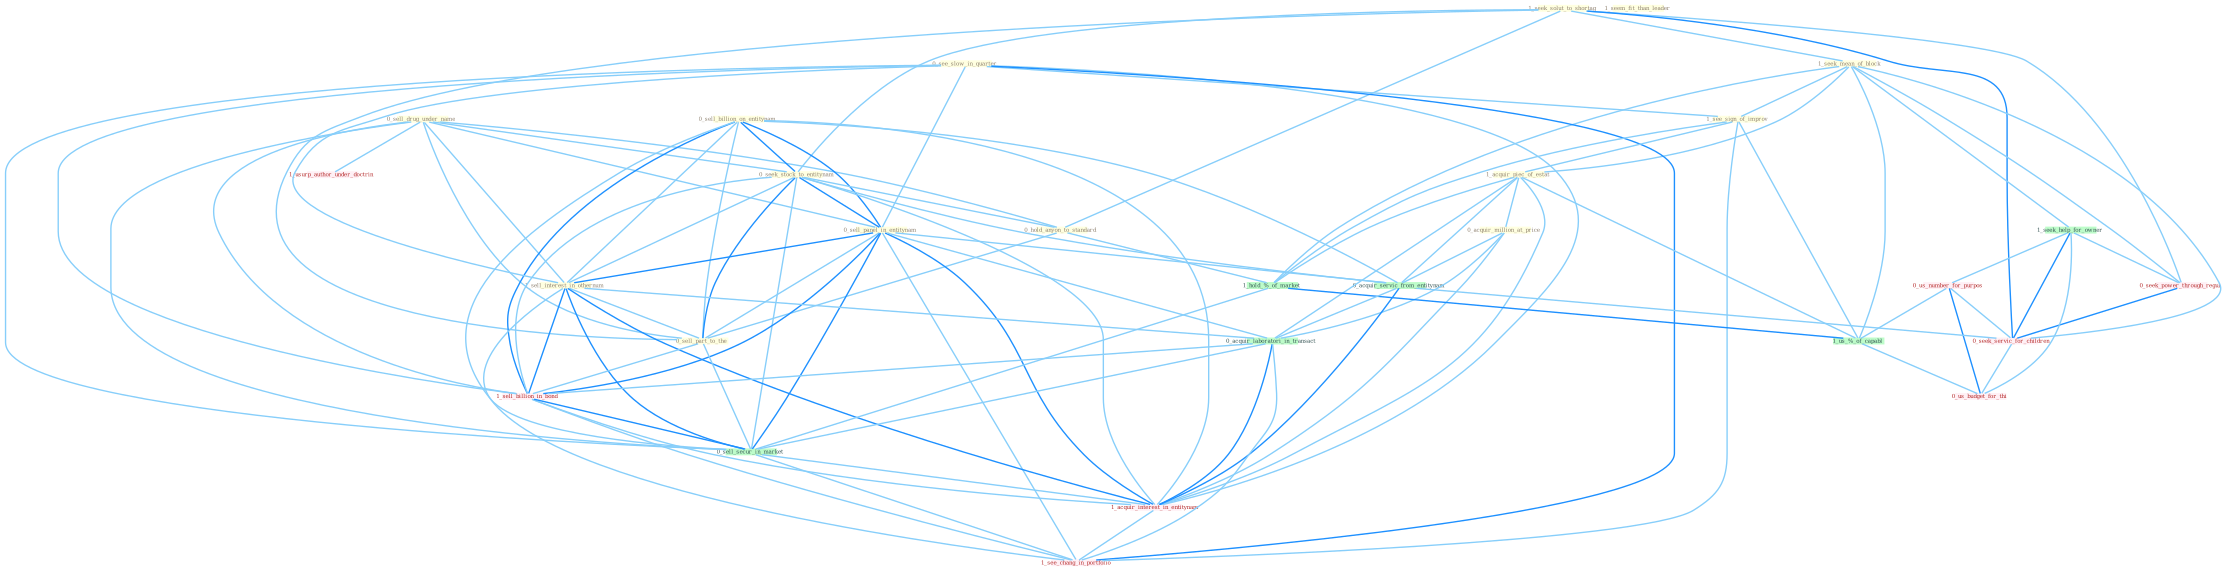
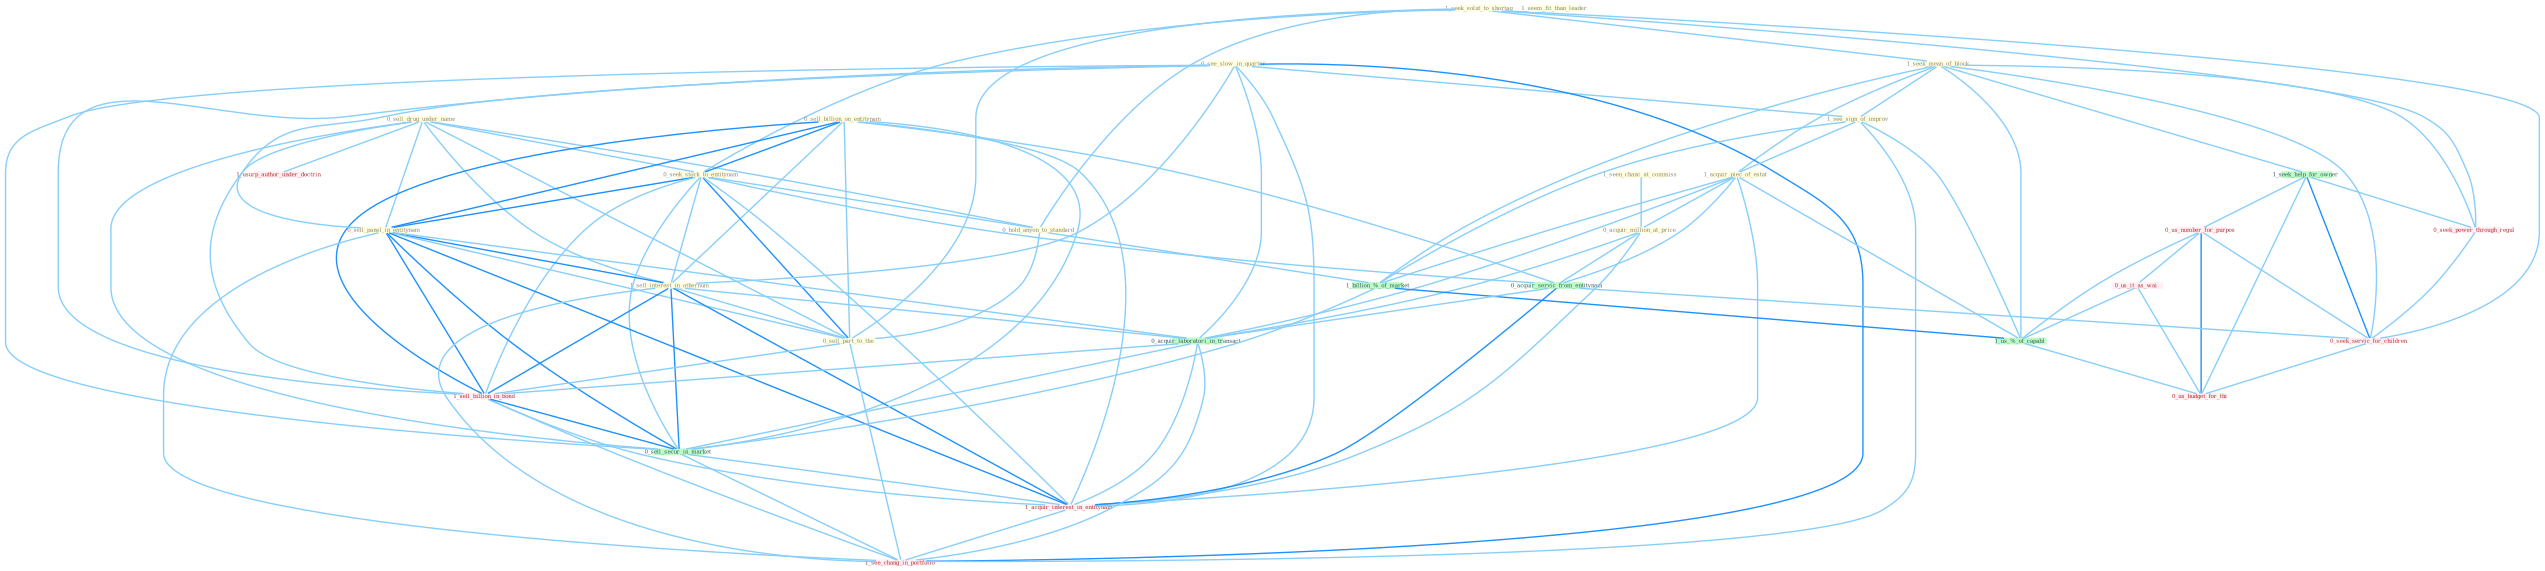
edge "1_seek_solut_to_shortag" -- "0_seek_servic_for_children": color #1e90ff -> #87cefa
node "1_seen_chanc_at_commiss": added
edge "0_see_slow_in_quarter" -- "0_acquir_laboratori_in_transact": added
edge "0_sell_panel_in_entitynam" -- "0_acquir_servic_from_entitynam": removed
node "1_hold_%_of_market": label "1_hold_%_of_market" -> "1_billion_%_of_market"
node "0_us_it_as_wai": added
edge "0_seek_power_through_regul" -- "0_seek_servic_for_children": color #1e90ff -> #87cefa
edge "0_sell_part_to_the" -- "0_sell_secur_in_market": now "0_sell_part_to_the" -- "1_see_chang_in_portfolio"
edge "0_acquir_laboratori_in_transact" -- "1_acquir_interest_in_entitynam": color #1e90ff -> #87cefa
